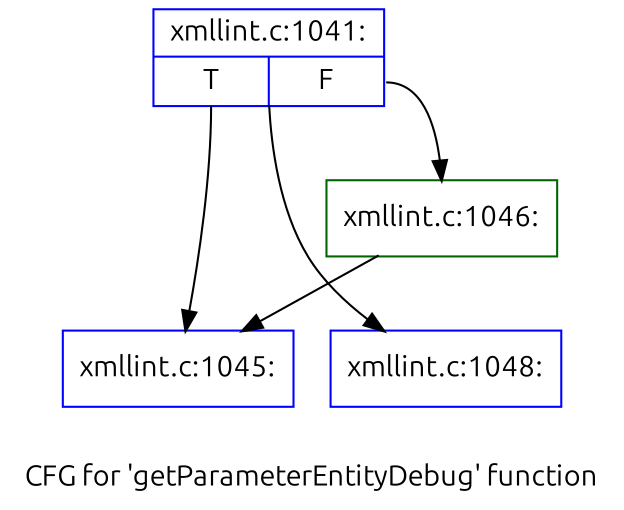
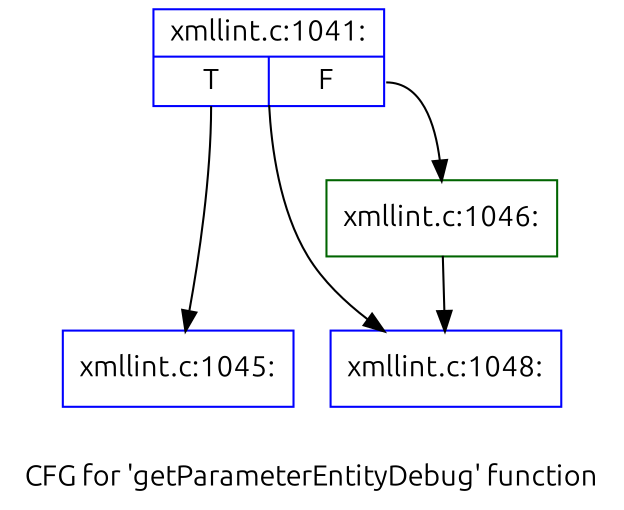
edge "xmllint.c:1046:" -> "xmllint.c:1045:": now "xmllint.c:1046:" -> "xmllint.c:1048:"
